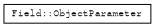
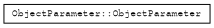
node "Field::ObjectParameter": label "Field::ObjectParameter" -> "ObjectParameter::ObjectParameter"
